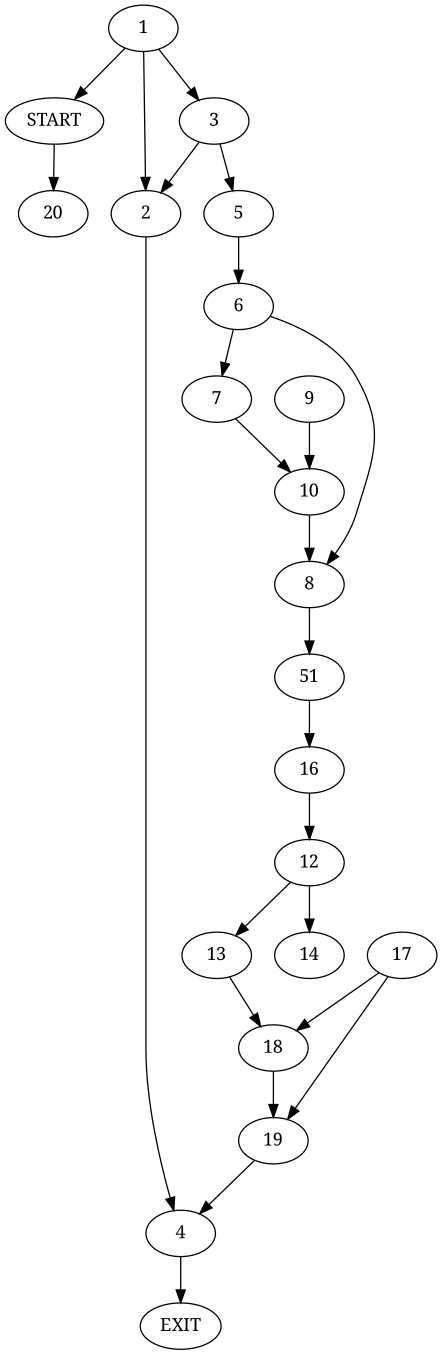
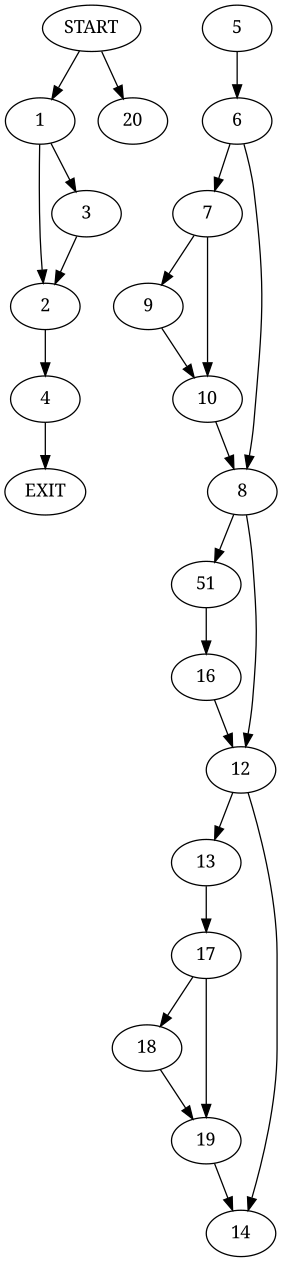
edge "1" -> "START": reversed
edge "3" -> "5": removed
edge "7" -> "9": added
edge "8" -> "12": added
edge "13" -> "18": now "13" -> "17"
edge "19" -> "4": now "19" -> "14"
